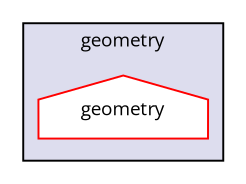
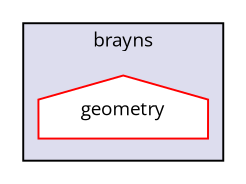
cluster "geometry": label "geometry" -> "brayns"
